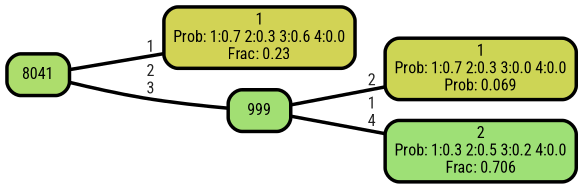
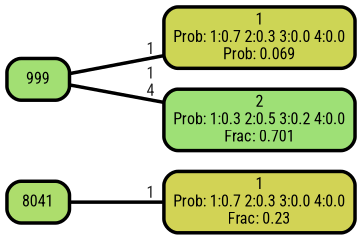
node "1 Prob: 1:0.7 2:0.3 3:0.6 4:0.0 Frac: 0.23": label "1 Prob: 1:0.7 2:0.3 3:0.6 4:0.0 Frac: 0.23" -> "1 Prob: 1:0.7 2:0.3 3:0.0 4:0.0 Frac: 0.23"
edge "1 Prob: 1:0.7 2:0.3 3:0.0 4:0.0 Prob: 0.069" -- "999": label " 2" -> " 1"
edge "8041" -- "999": removed, label "2 3"
node "2 Prob: 1:0.3 2:0.5 3:0.2 4:0.0 Frac: 0.706": label "2 Prob: 1:0.3 2:0.5 3:0.2 4:0.0 Frac: 0.706" -> "2 Prob: 1:0.3 2:0.5 3:0.2 4:0.0 Frac: 0.701"
